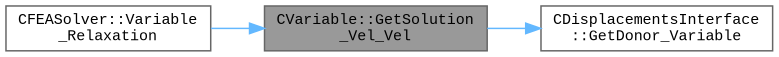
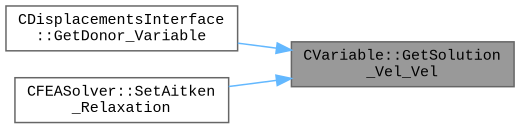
node "CFEASolver::Variable _Relaxation": label "CFEASolver::Variable _Relaxation" -> "CFEASolver::SetAitken _Relaxation"
edge "CVariable::GetSolution _Vel_Vel" -> "CDisplacementsInterface ::GetDonor_Variable": reversed
